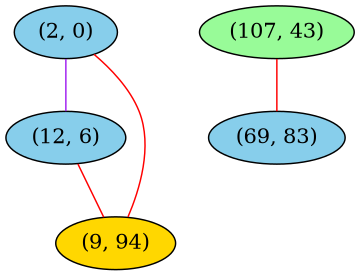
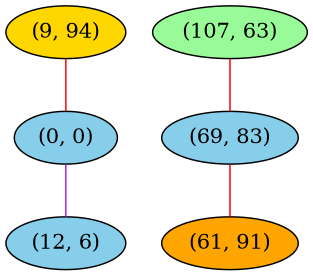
node "(2, 0)": label "(2, 0)" -> "(0, 0)"
node "(107, 43)": label "(107, 43)" -> "(107, 63)"
edge "(12, 6)" -- "(9, 94)": removed
node "(61, 91)": added
